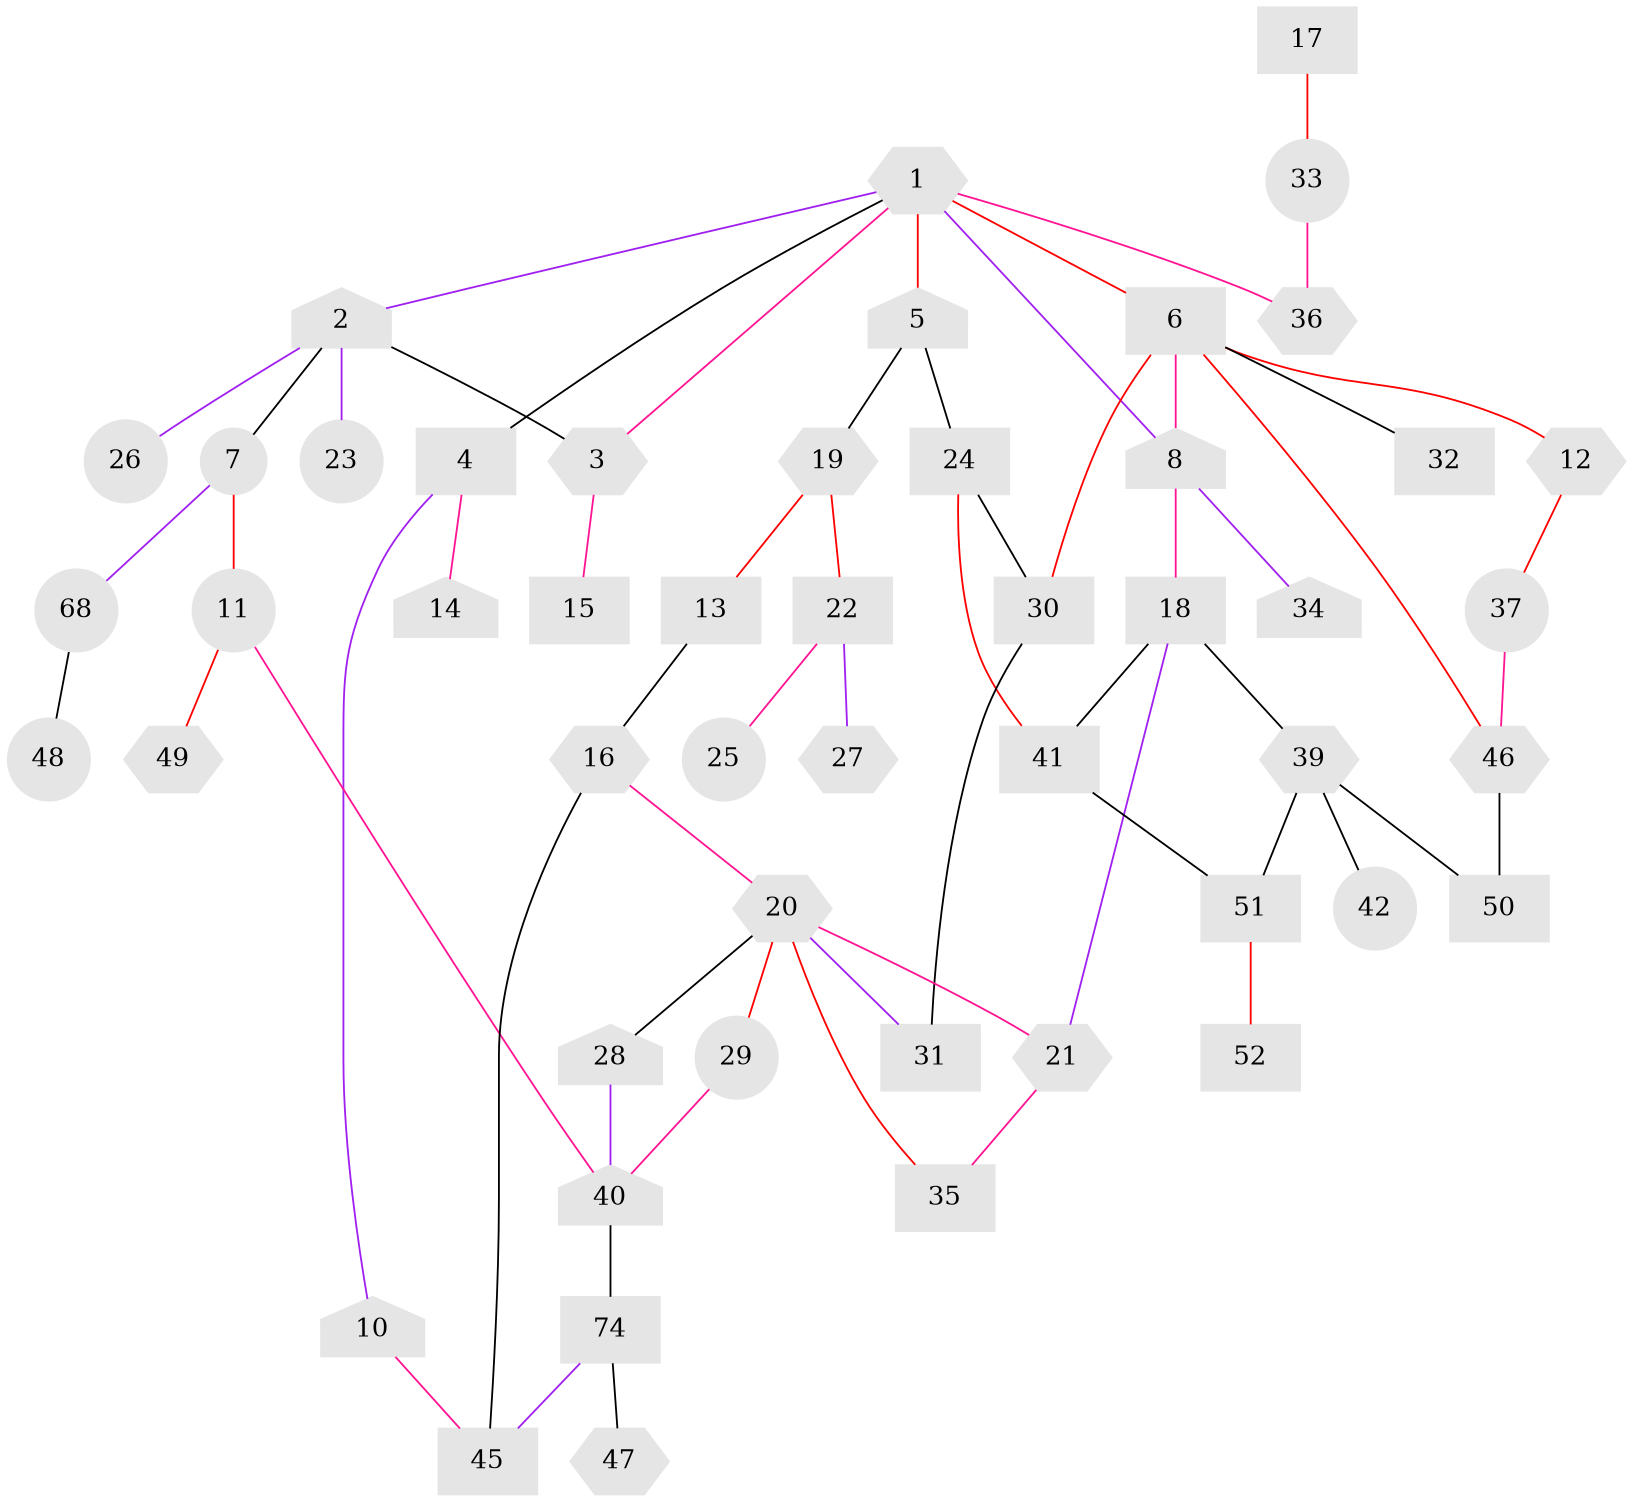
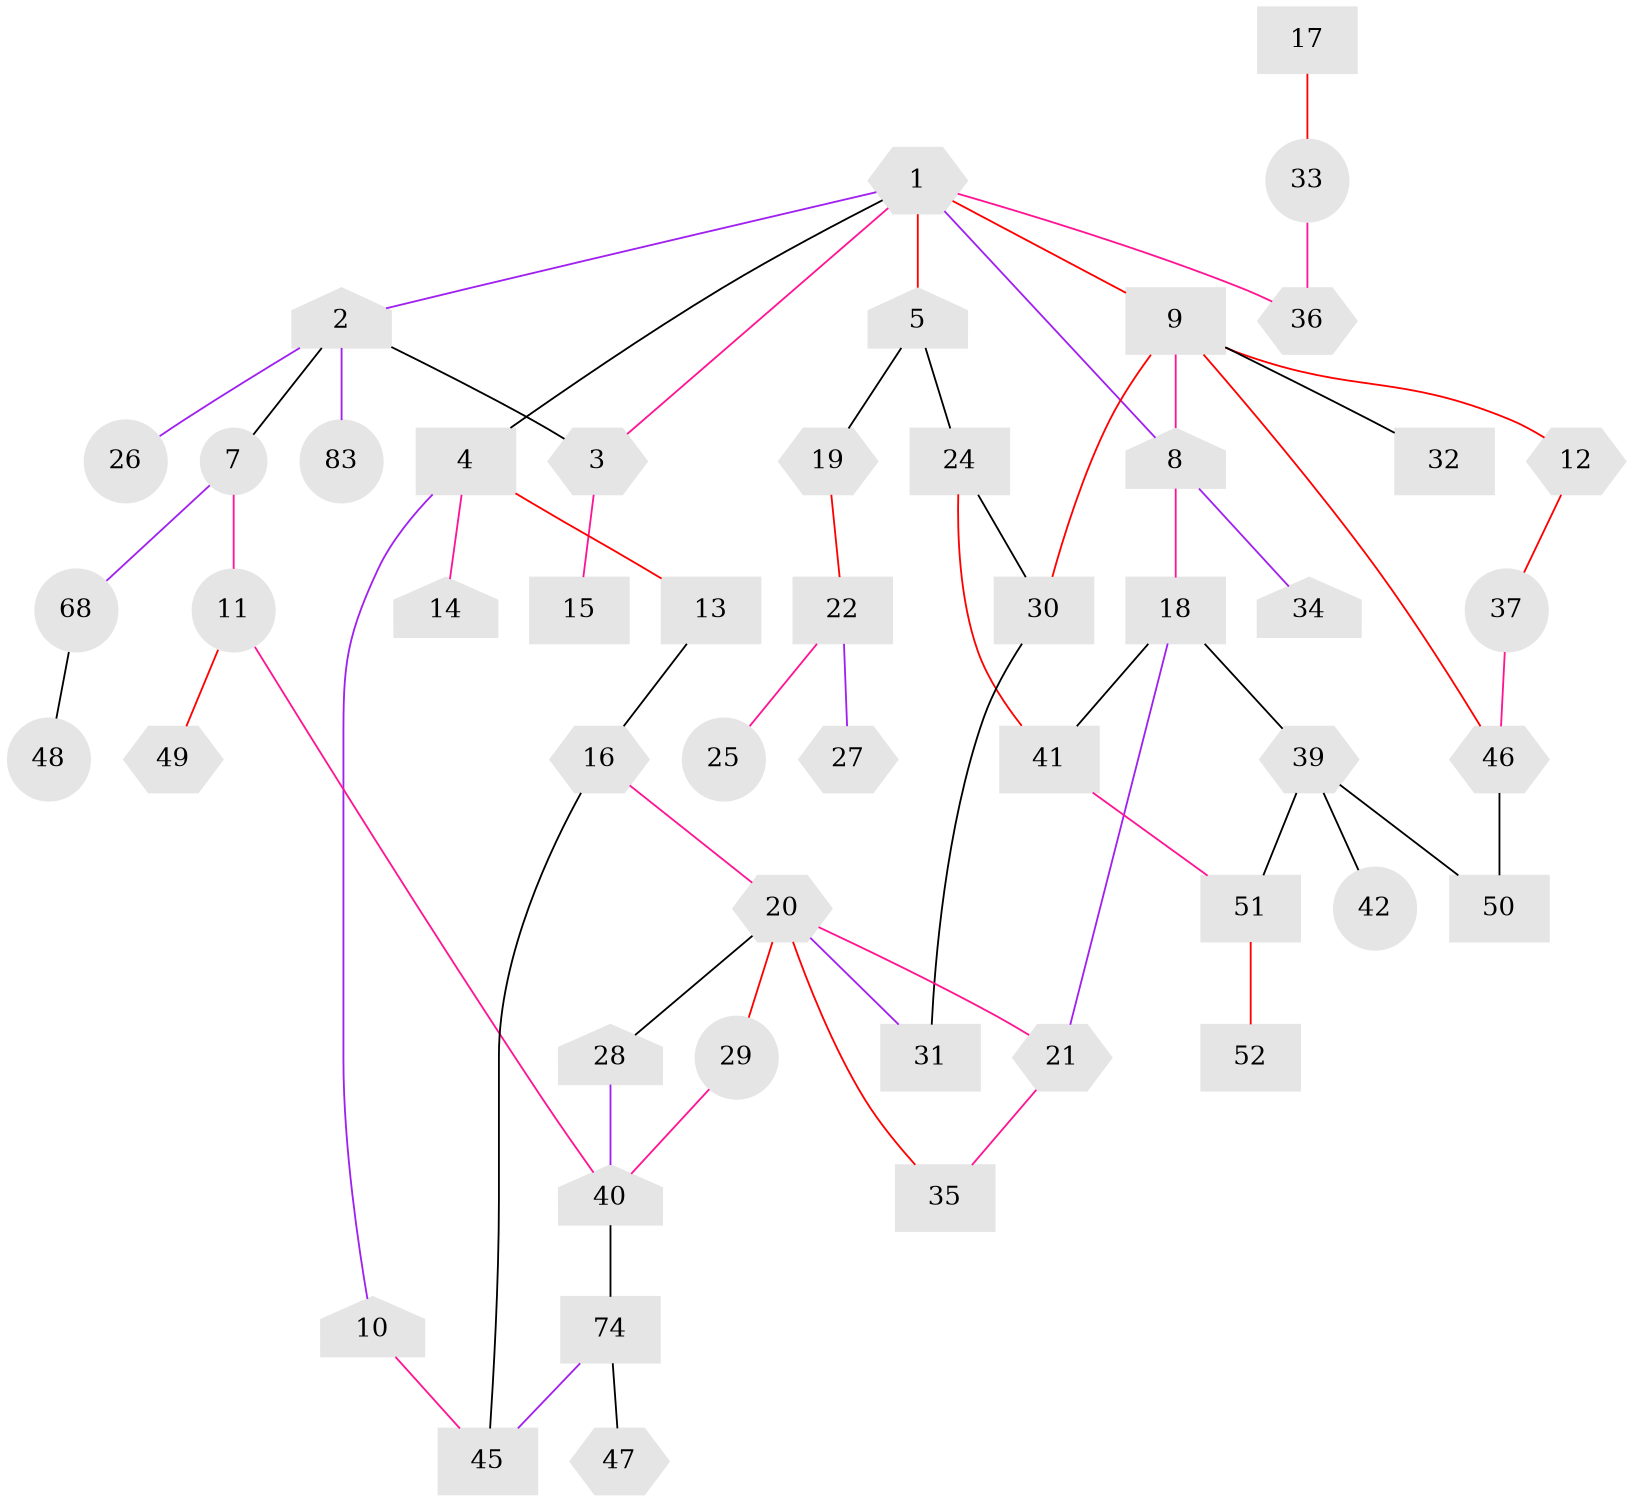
node "6": label "6" -> "9"
node "23": label "23" -> "83"
edge "7" -- "11": color red -> deeppink
edge "19" -- "13": now "4" -- "13"
edge "41" -- "51": color black -> deeppink
